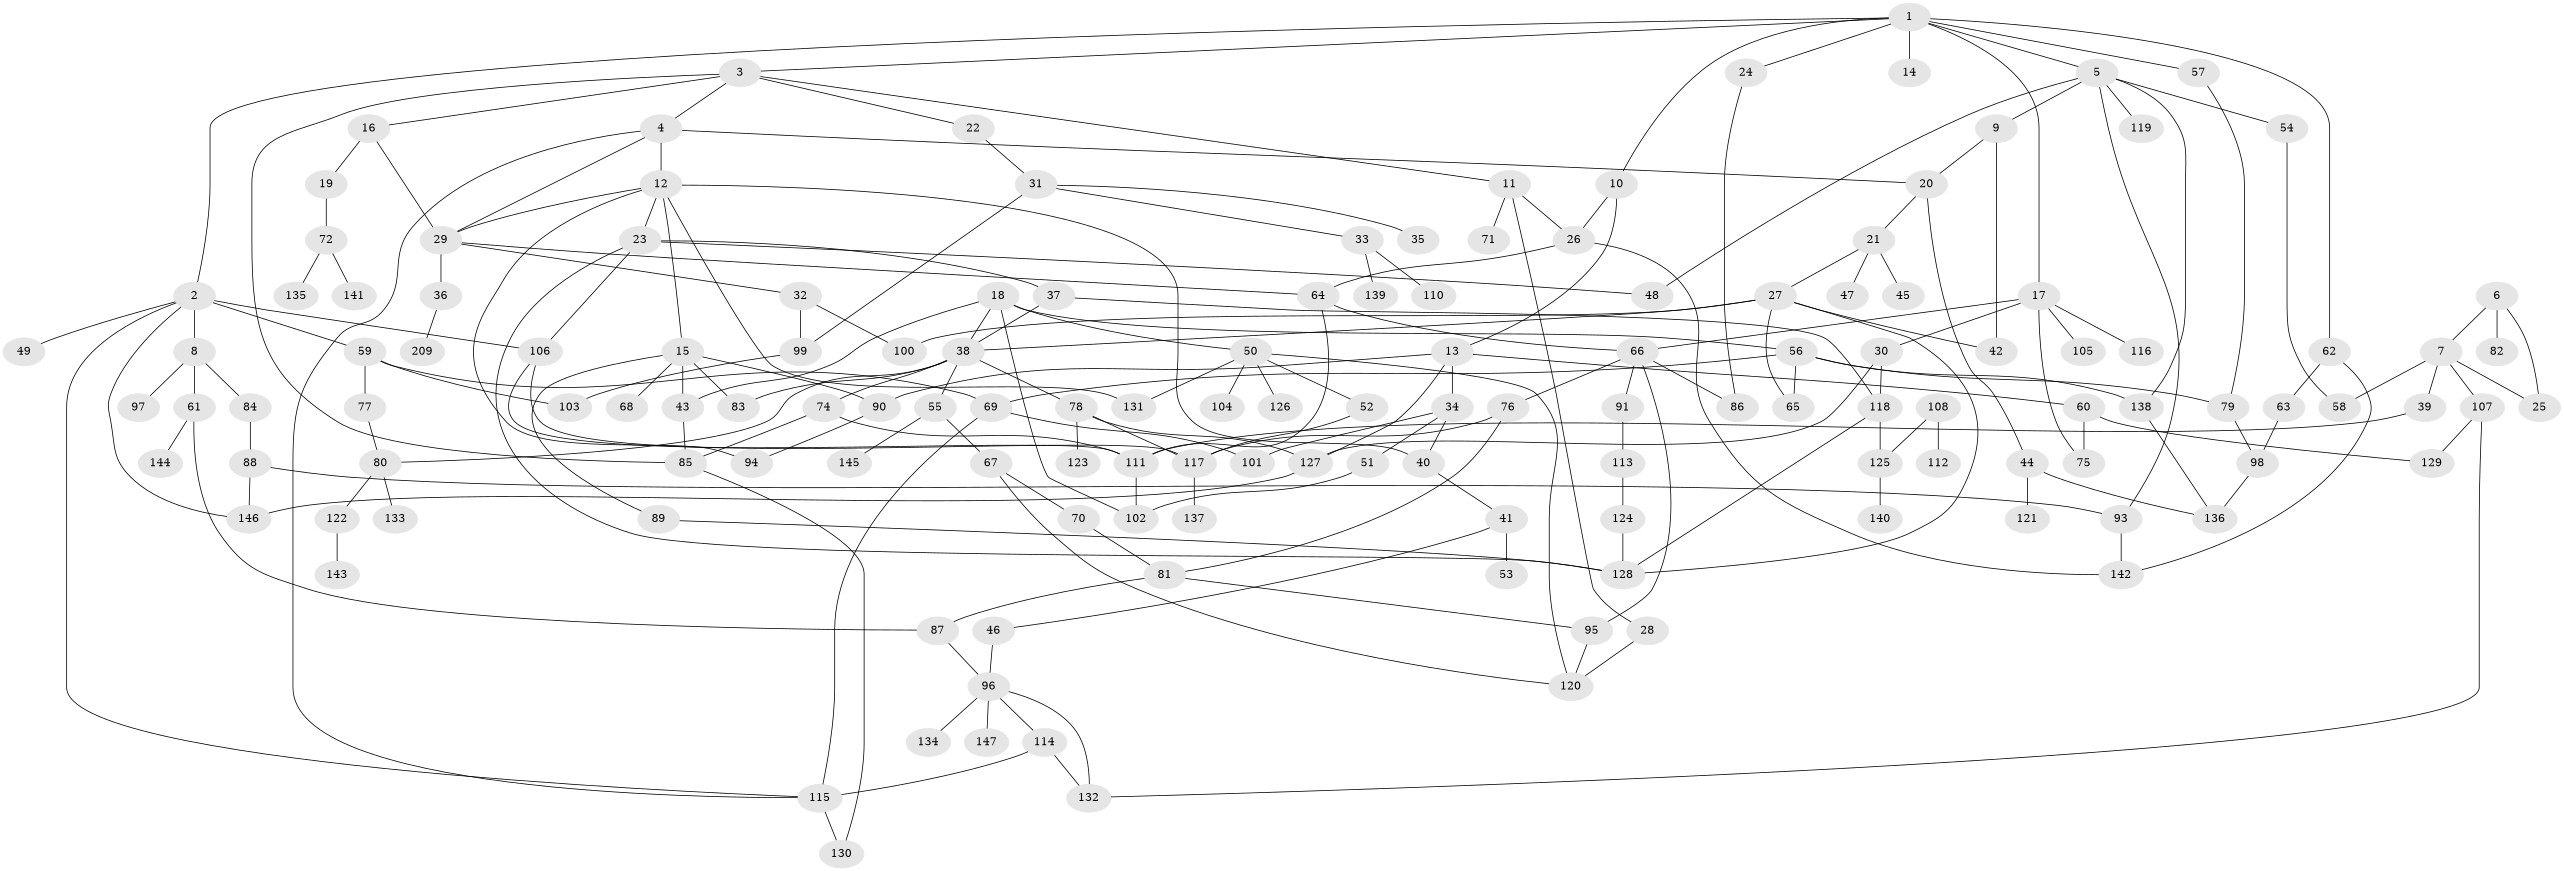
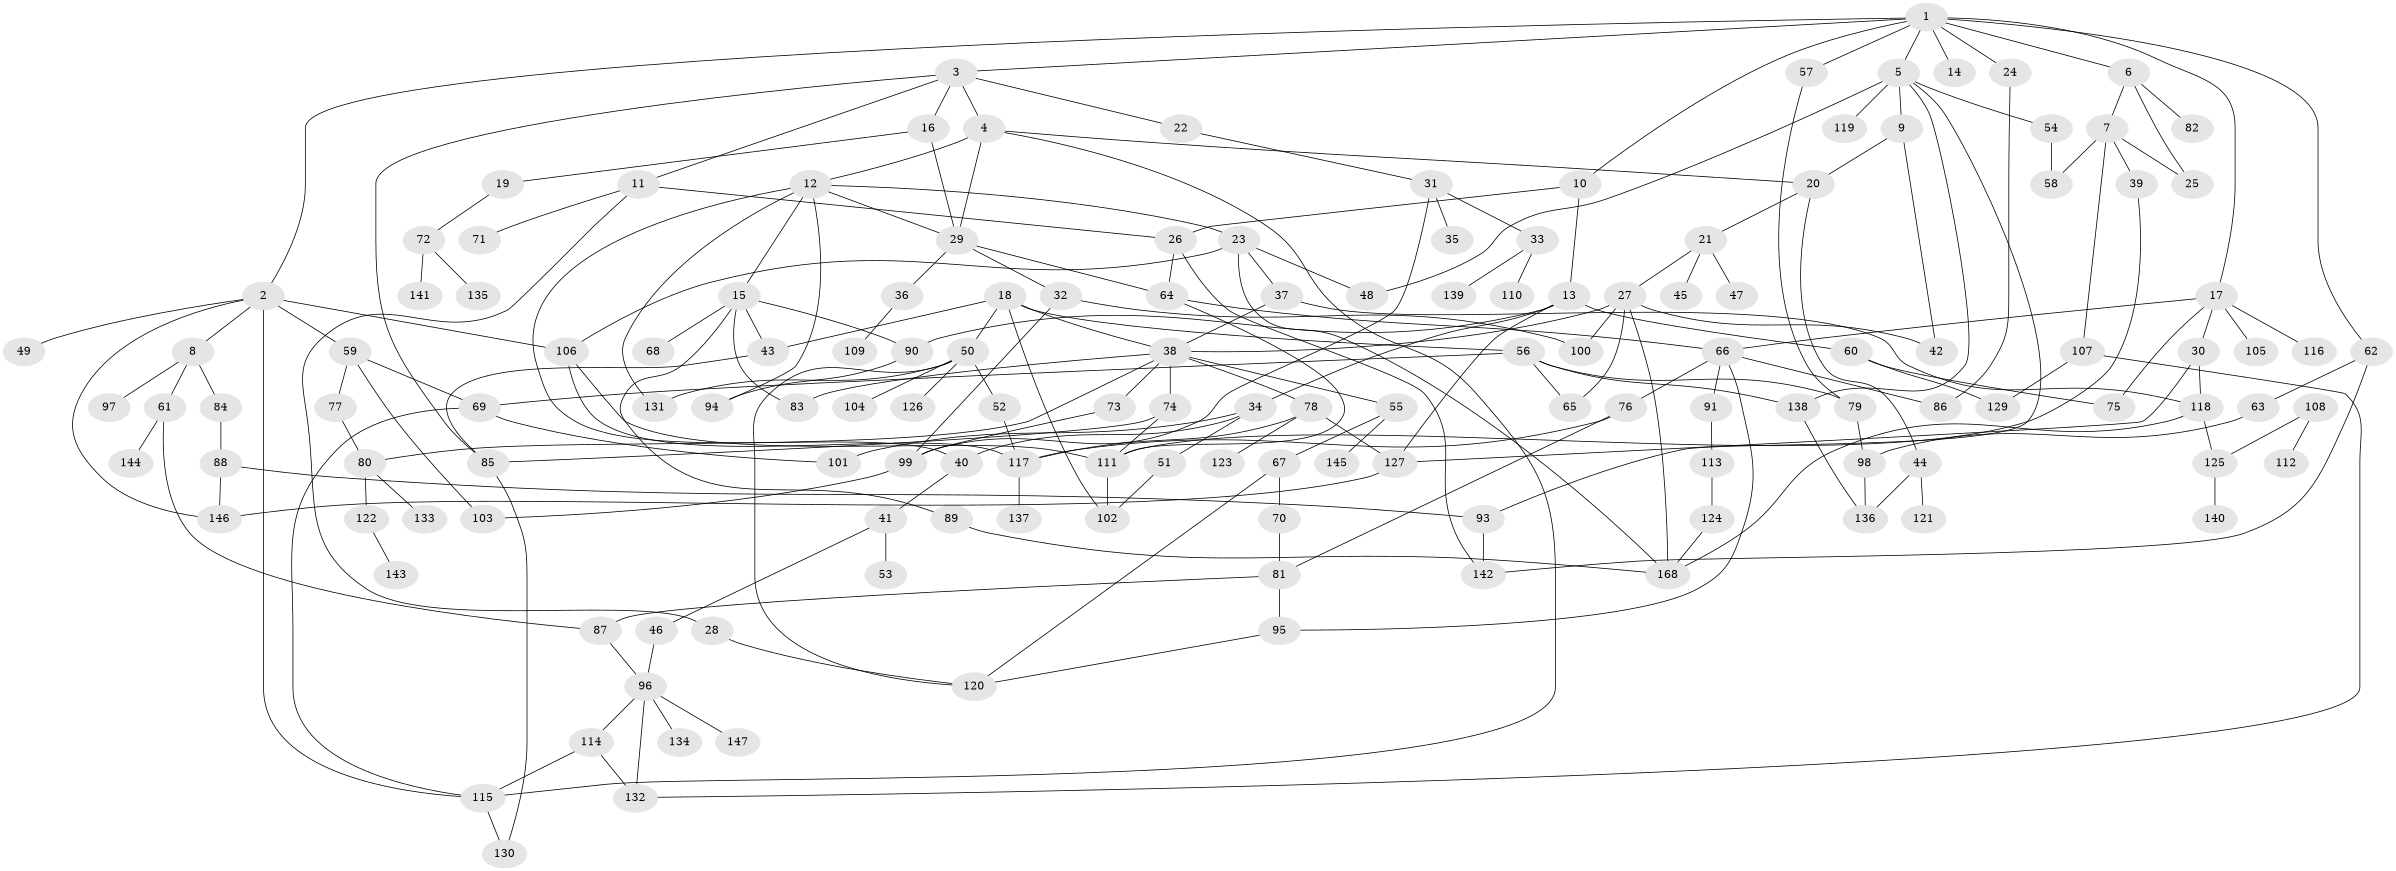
edge "1" -- "6": added
node "209": label "209" -> "109"
node "73": added
node "128": label "128" -> "168"
